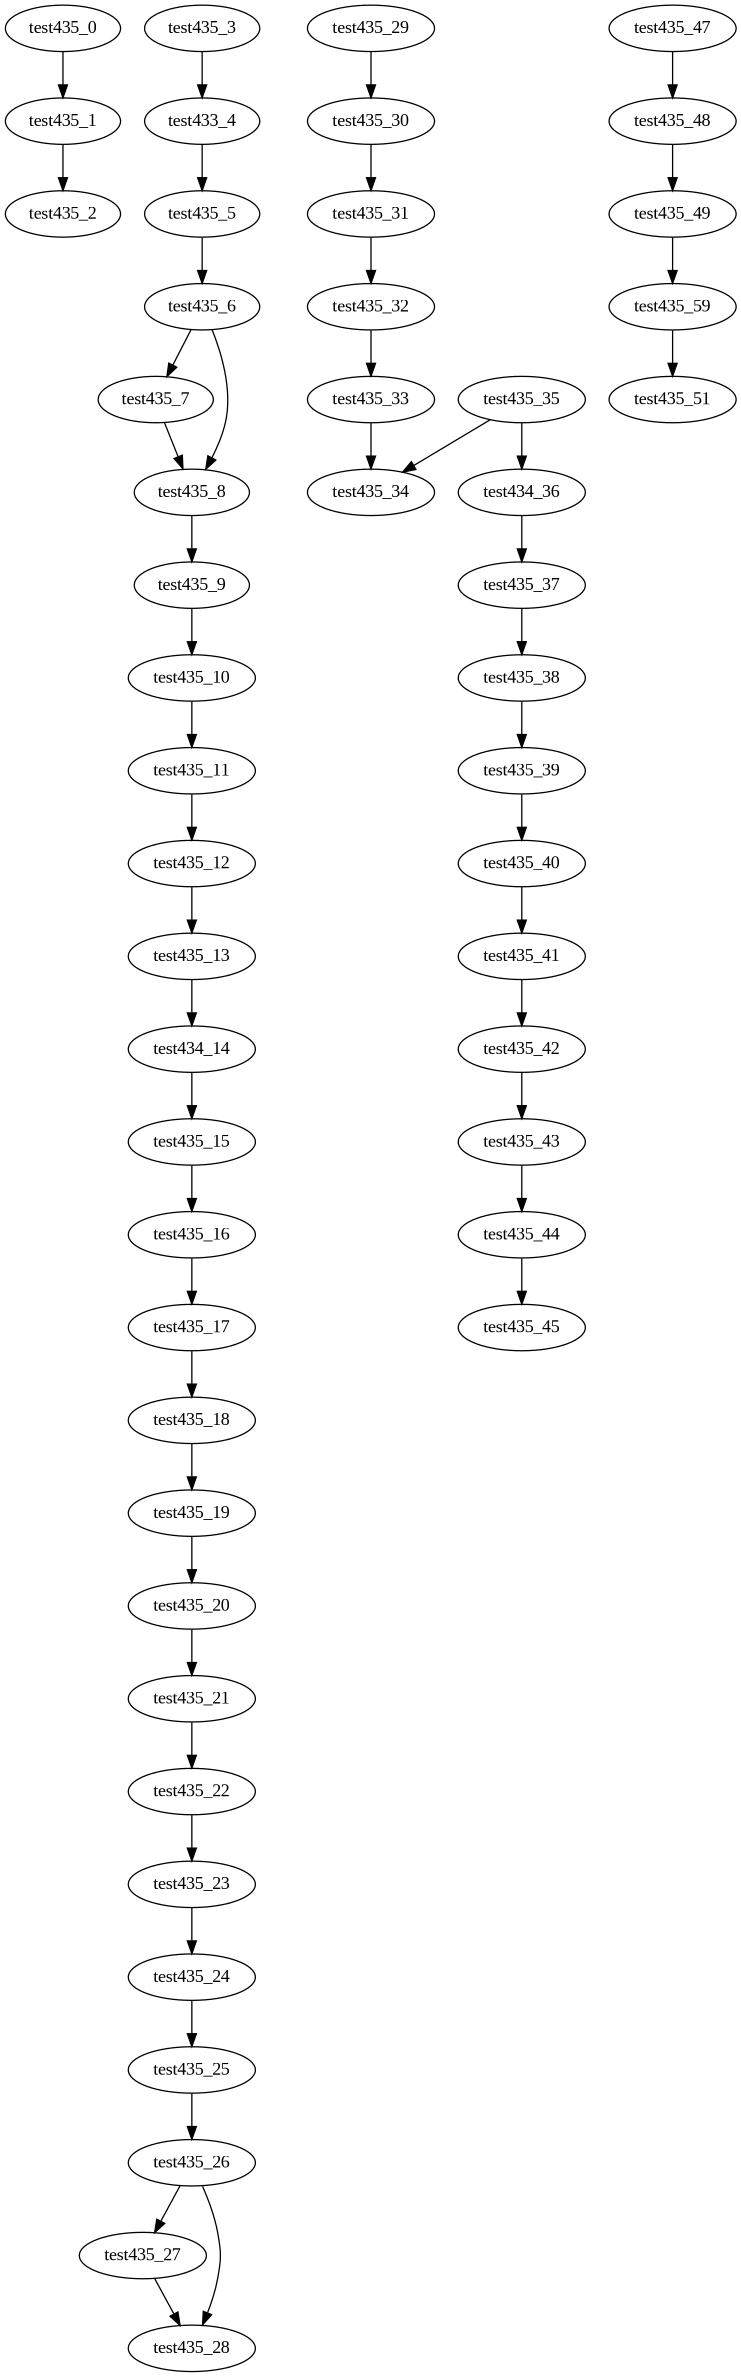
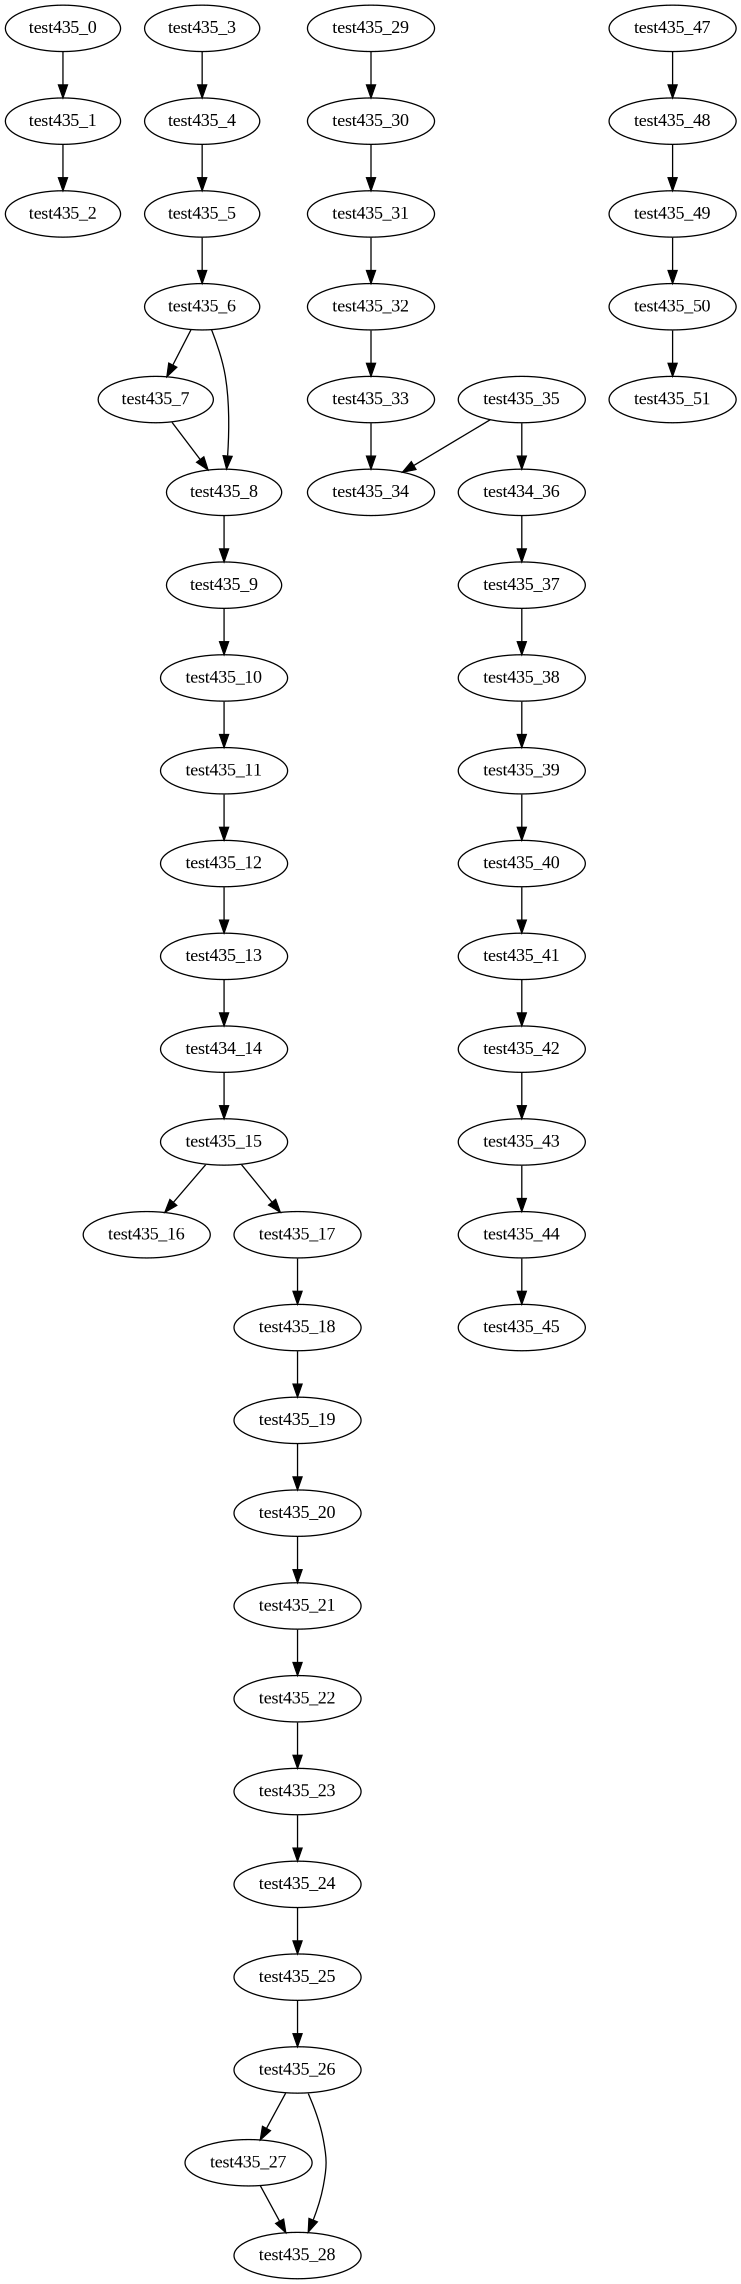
node "test433_4": label "test433_4" -> "test435_4"
node "test435_59": label "test435_59" -> "test435_50"
edge "test435_16" -> "test435_17": now "test435_15" -> "test435_17"
